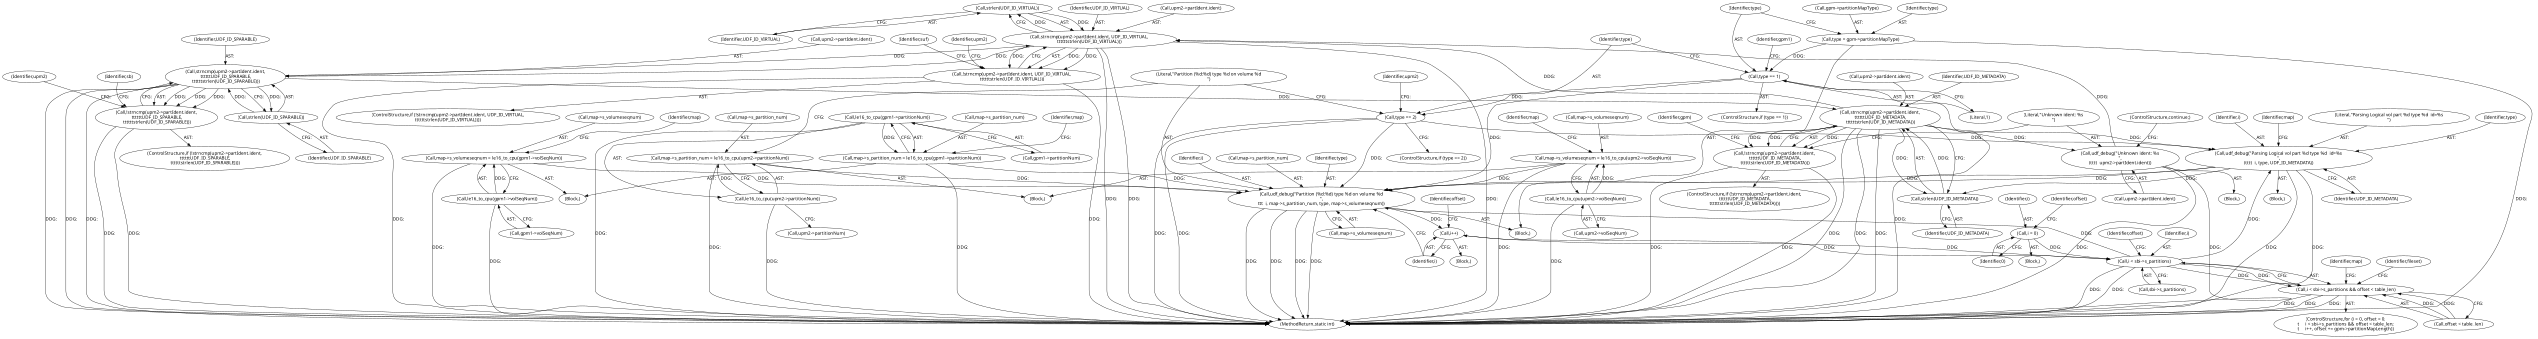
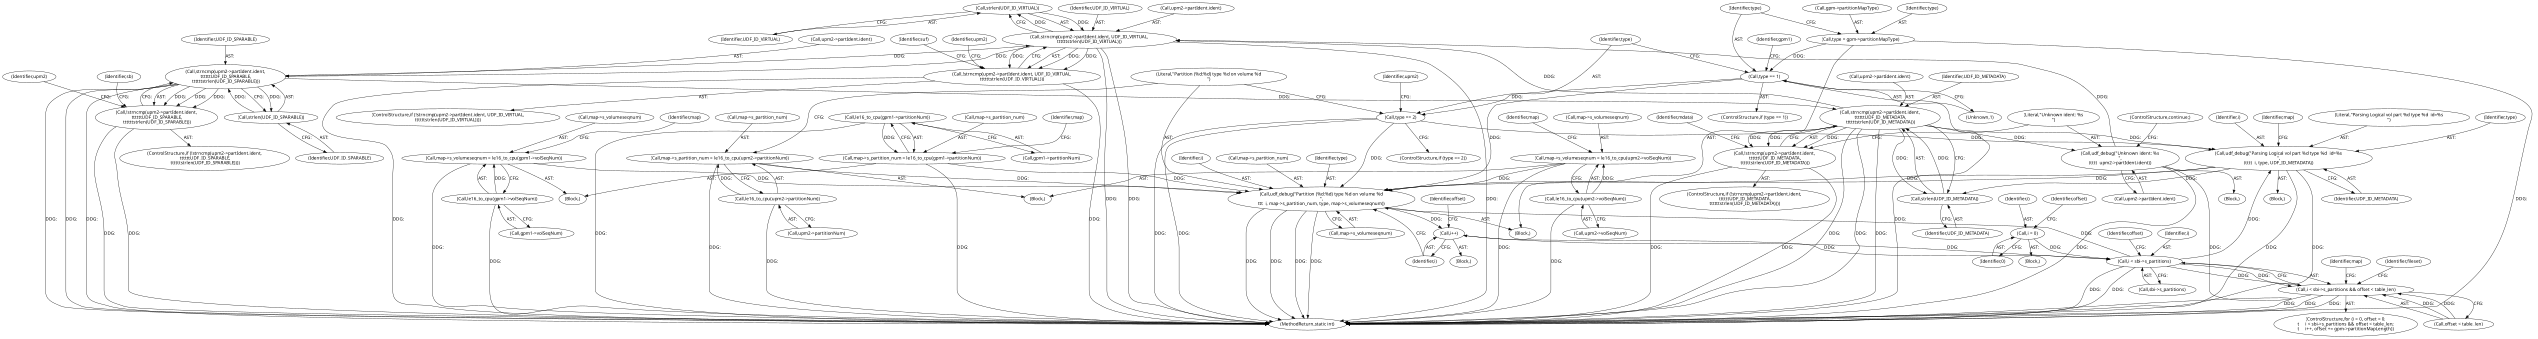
node "(Identifier,gpm)": label "(Identifier,gpm)" -> "(Identifier,mdata)"
node "(Literal,1)": label "(Literal,1)" -> "(Unknown,1)"
edge "(Call,le16_to_cpu(gpm1->partitionNum))" -> "(Call,le16_to_cpu(upm2->partitionNum))": now "(Call,upm2->partitionNum)" -> "(Call,le16_to_cpu(upm2->partitionNum))"
